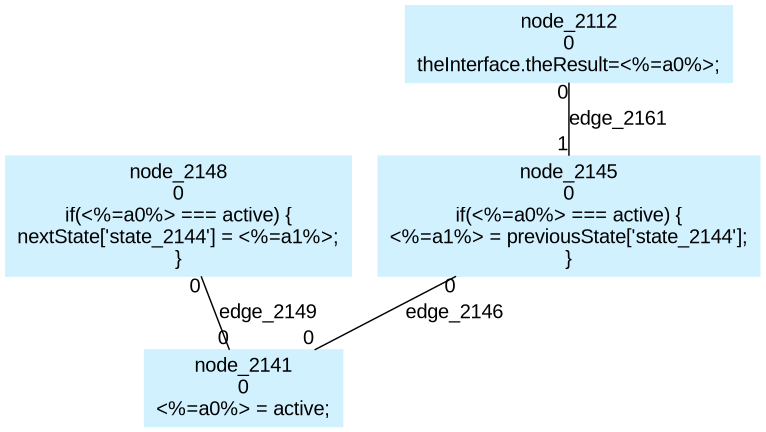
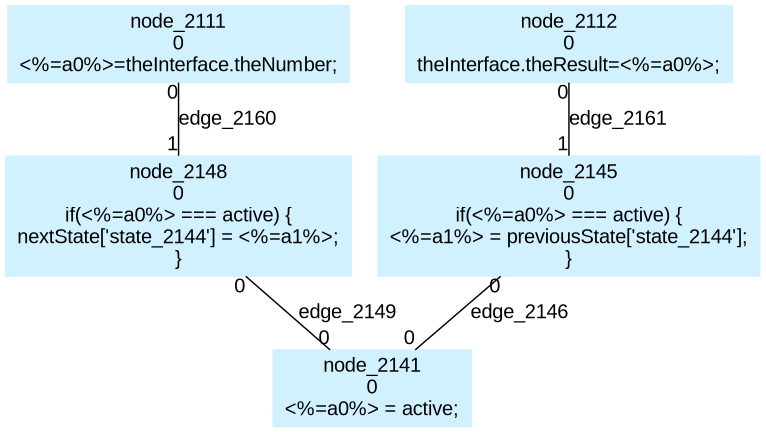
node "node_2111 0 <%=a0%>=theInterface.theNumber;": added
